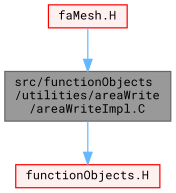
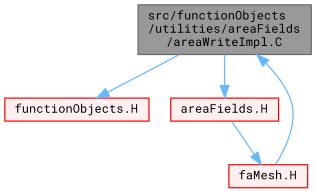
node "src/functionObjects /utilities/areaWrite /areaWriteImpl.C": label "src/functionObjects /utilities/areaWrite /areaWriteImpl.C" -> "src/functionObjects /utilities/areaFields /areaWriteImpl.C"
node "areaFields.H": added
